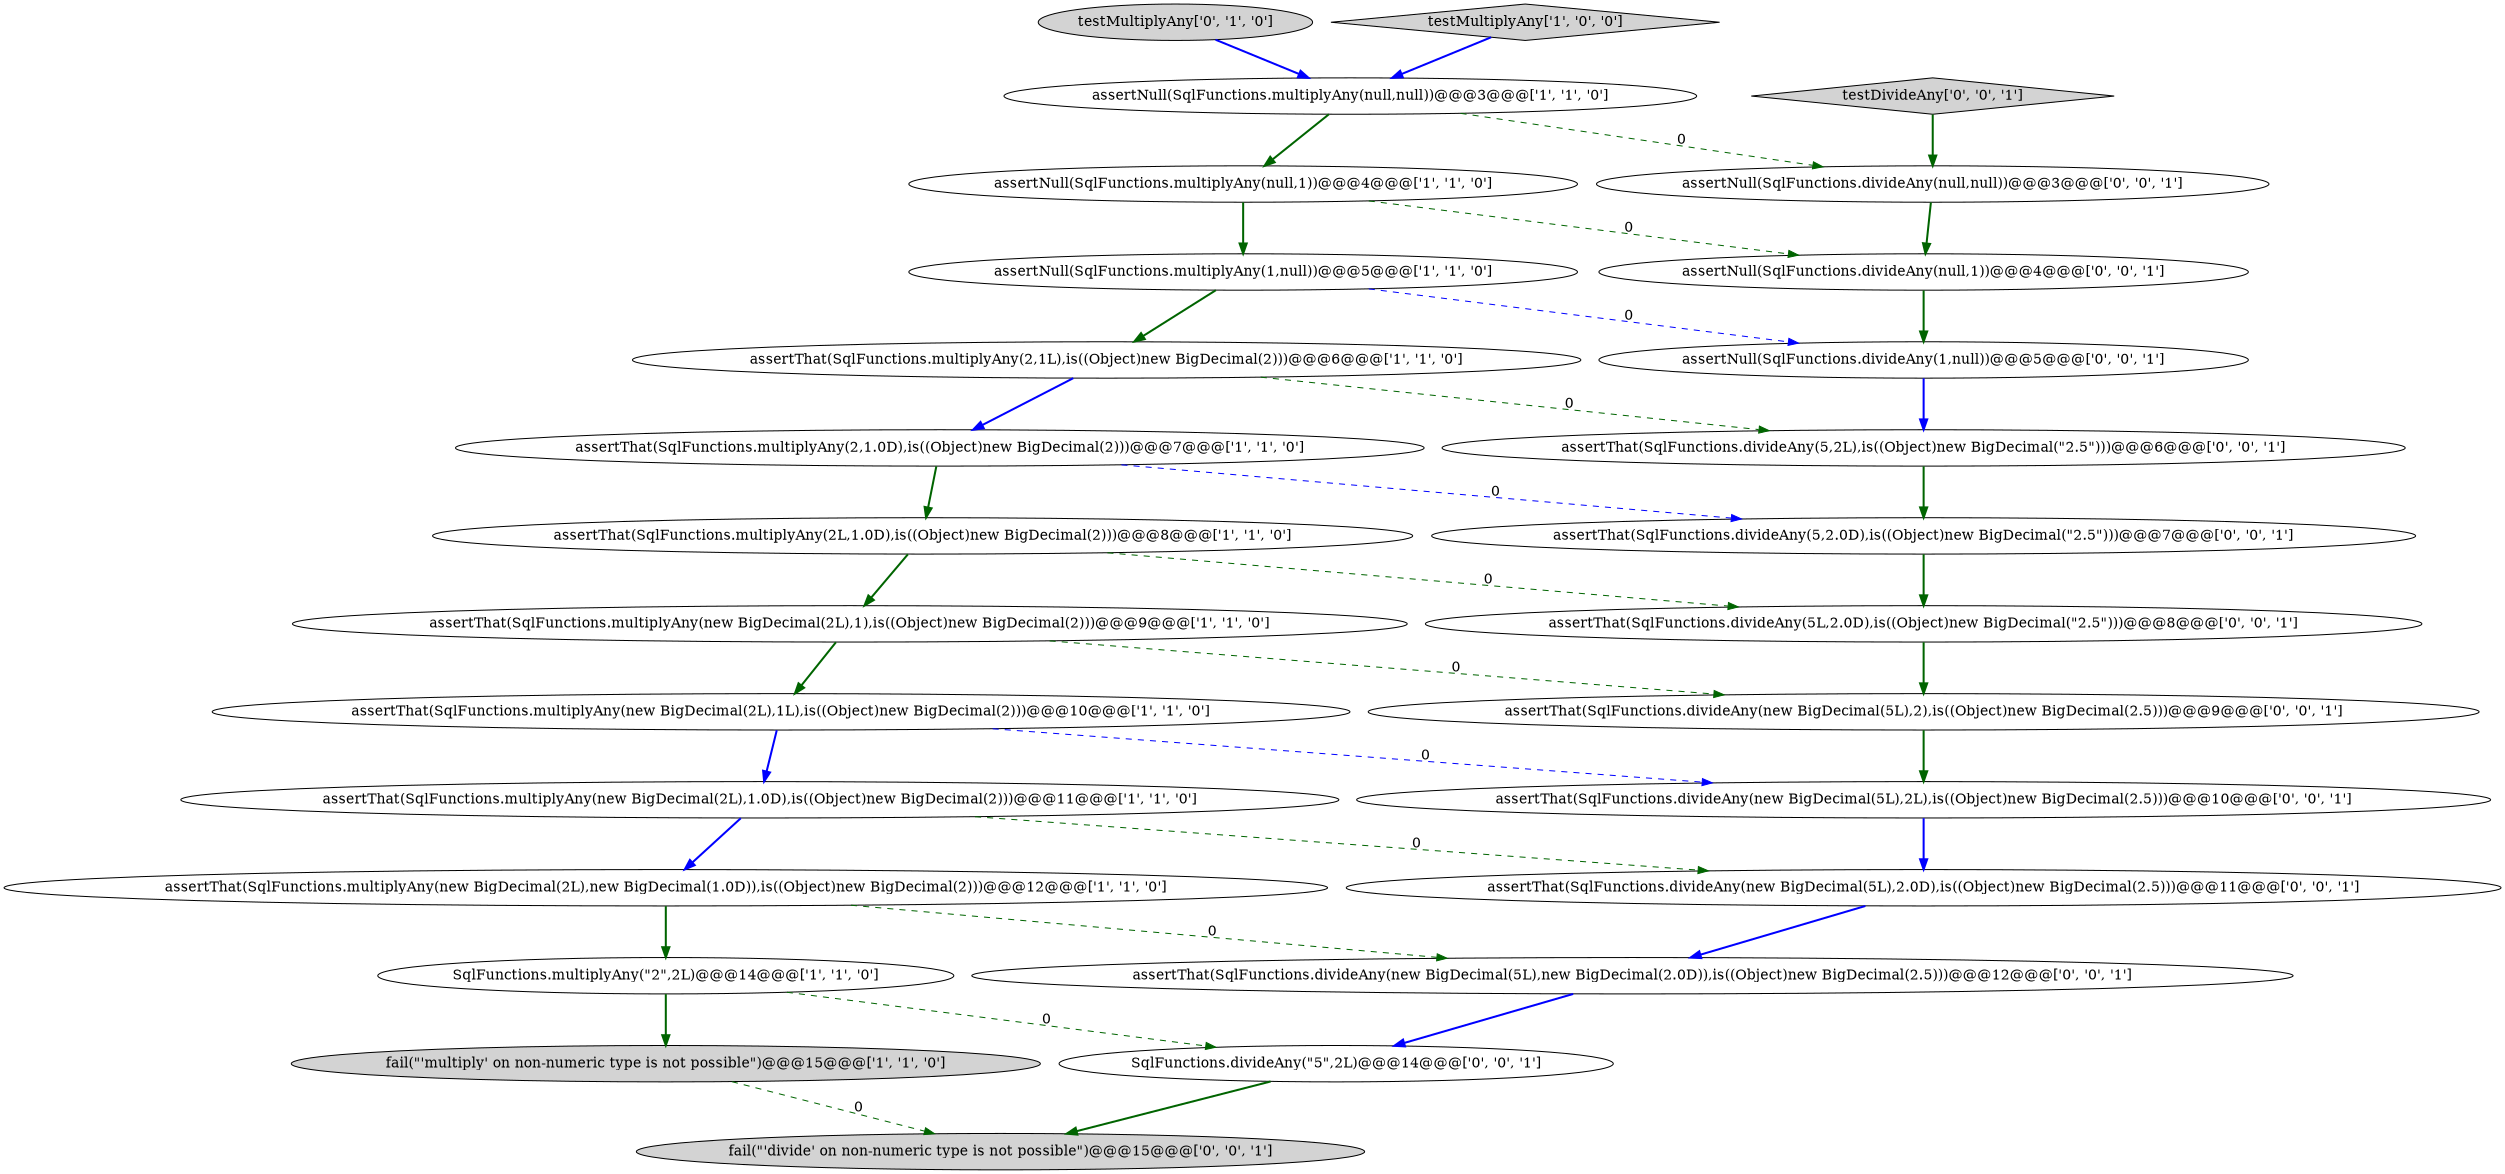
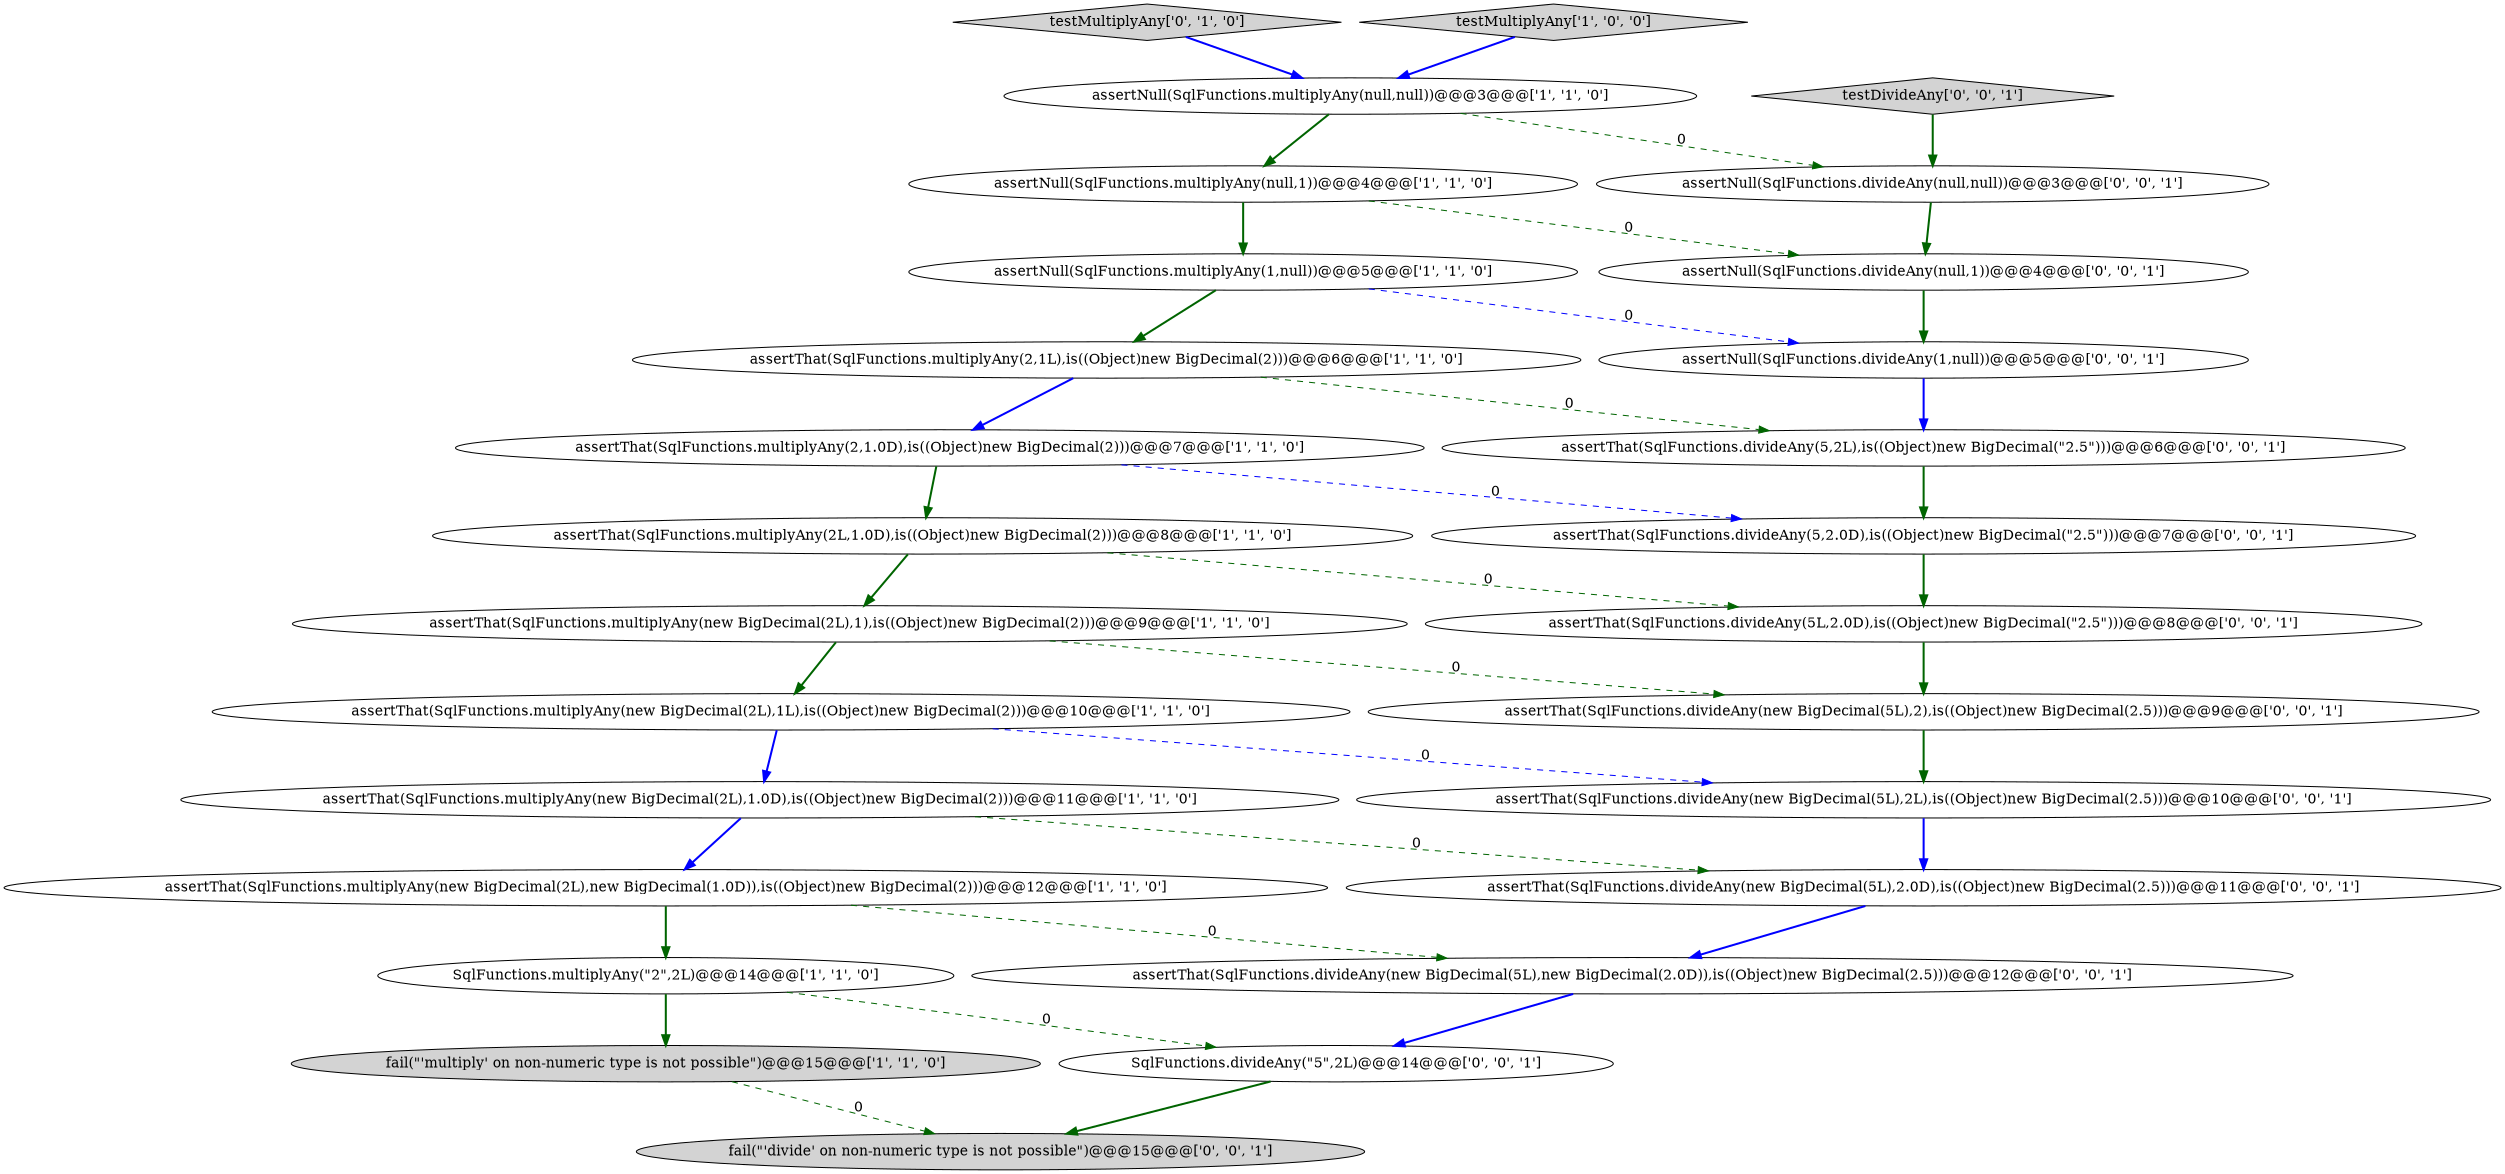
node "testMultiplyAny['0', '1', '0']": shape ellipse -> diamond
